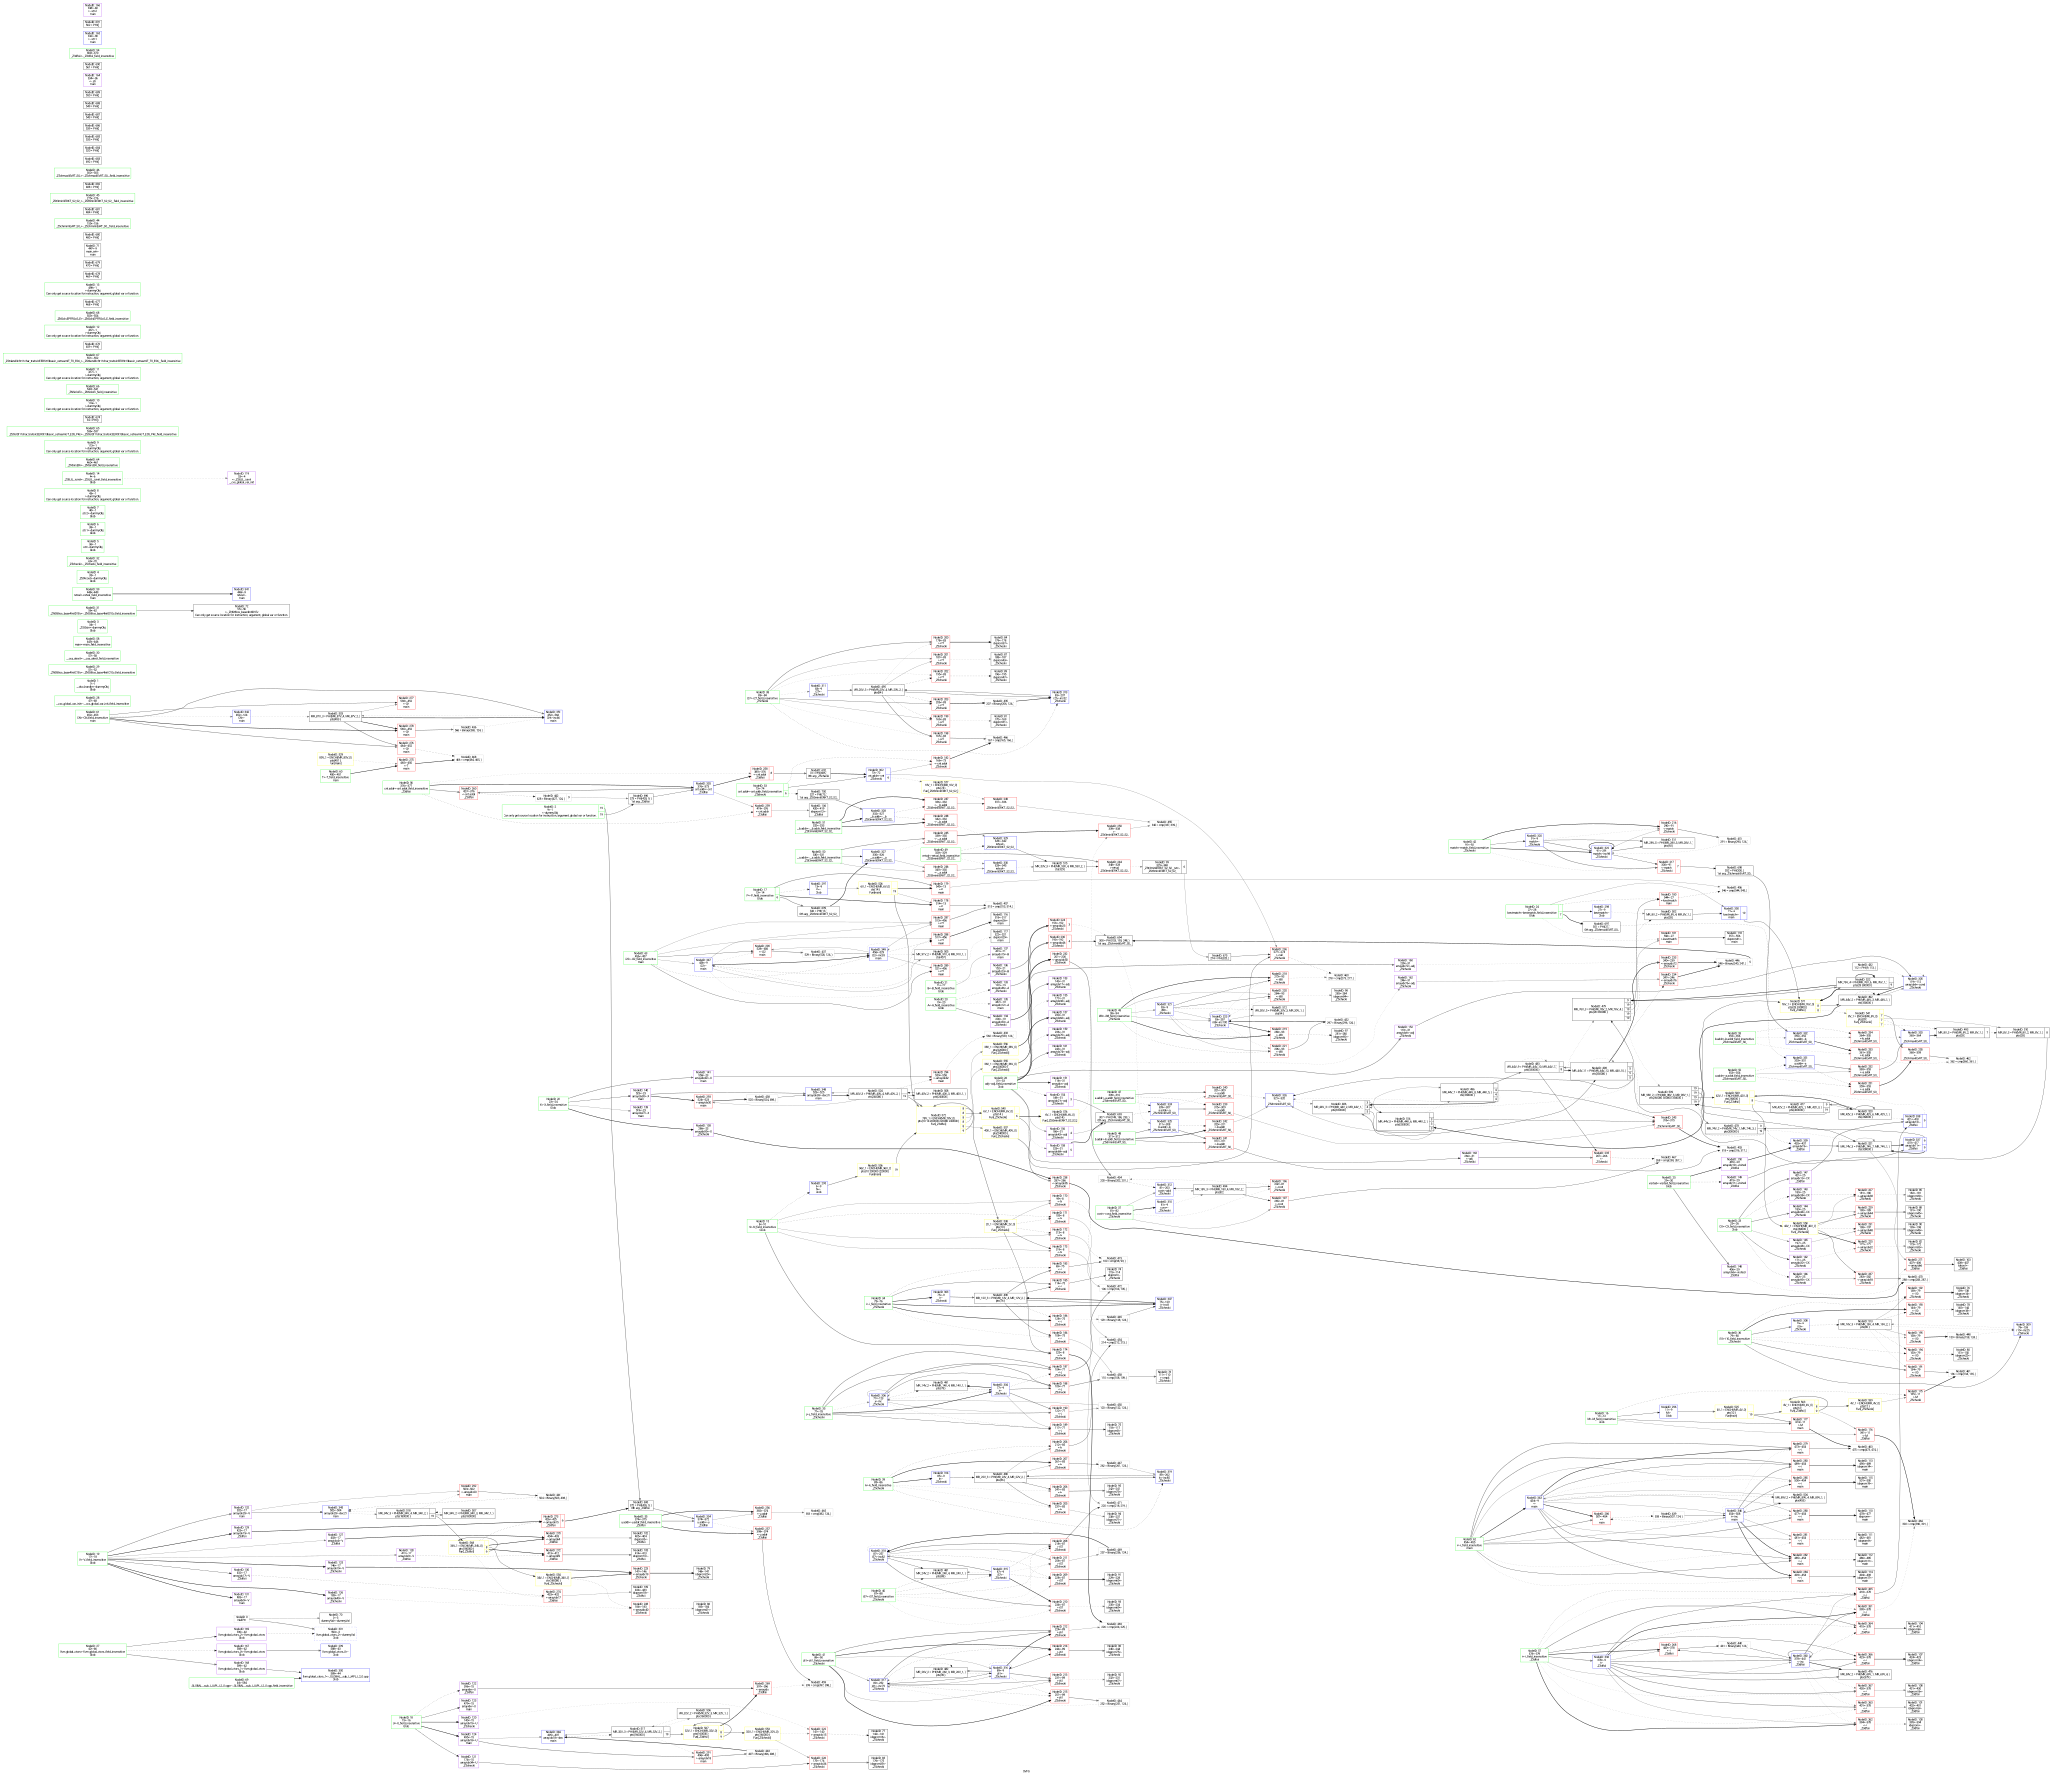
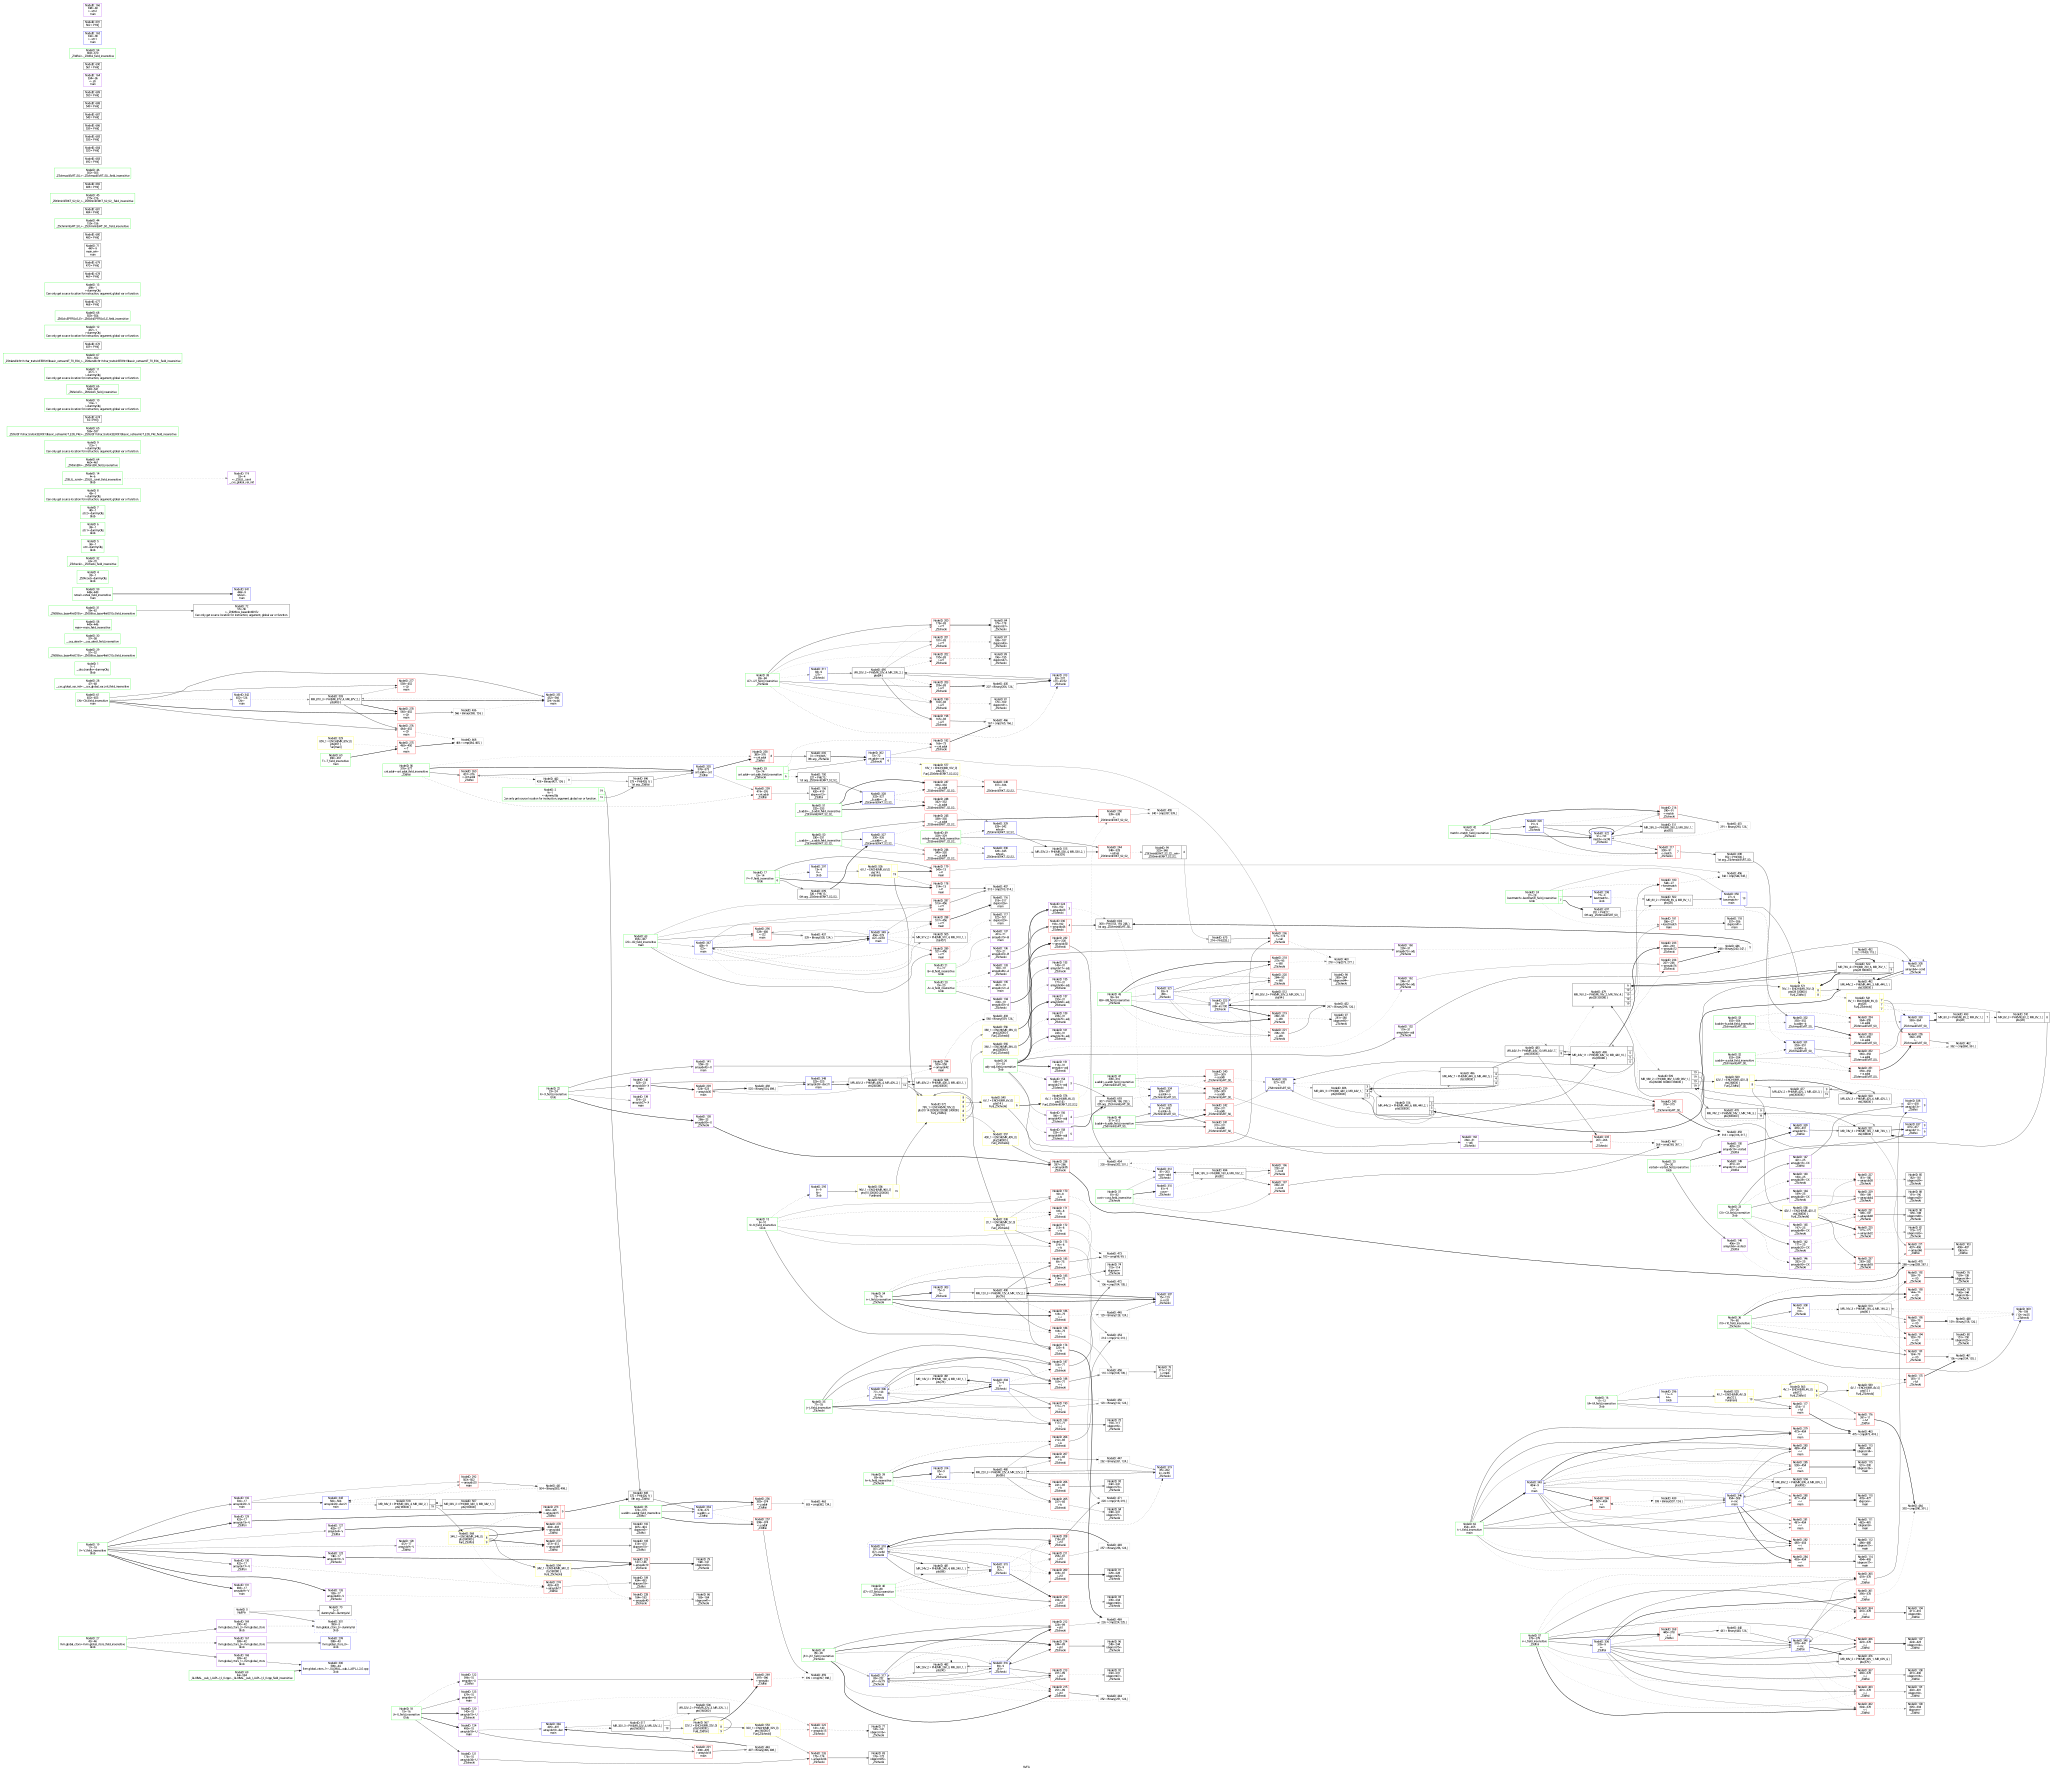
node "NodeID: 3": removed
node "NodeID: 224": color red -> purple
